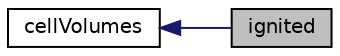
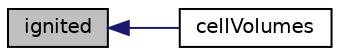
edge "ignited" -> "cellVolumes": reversed
